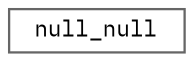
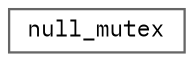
node "null_null": label "null_null" -> "null_mutex"
